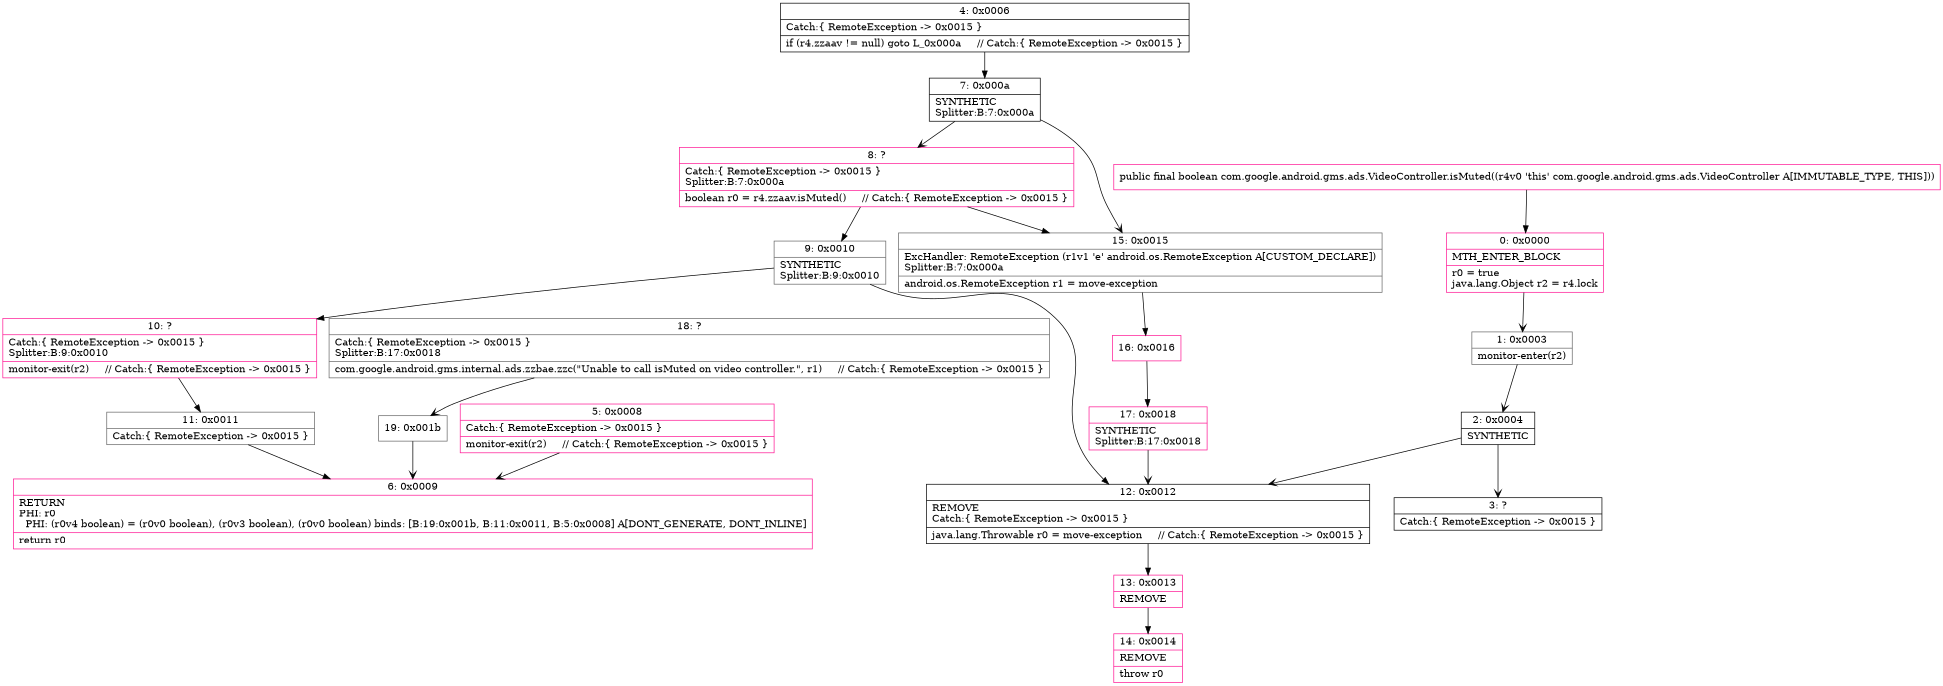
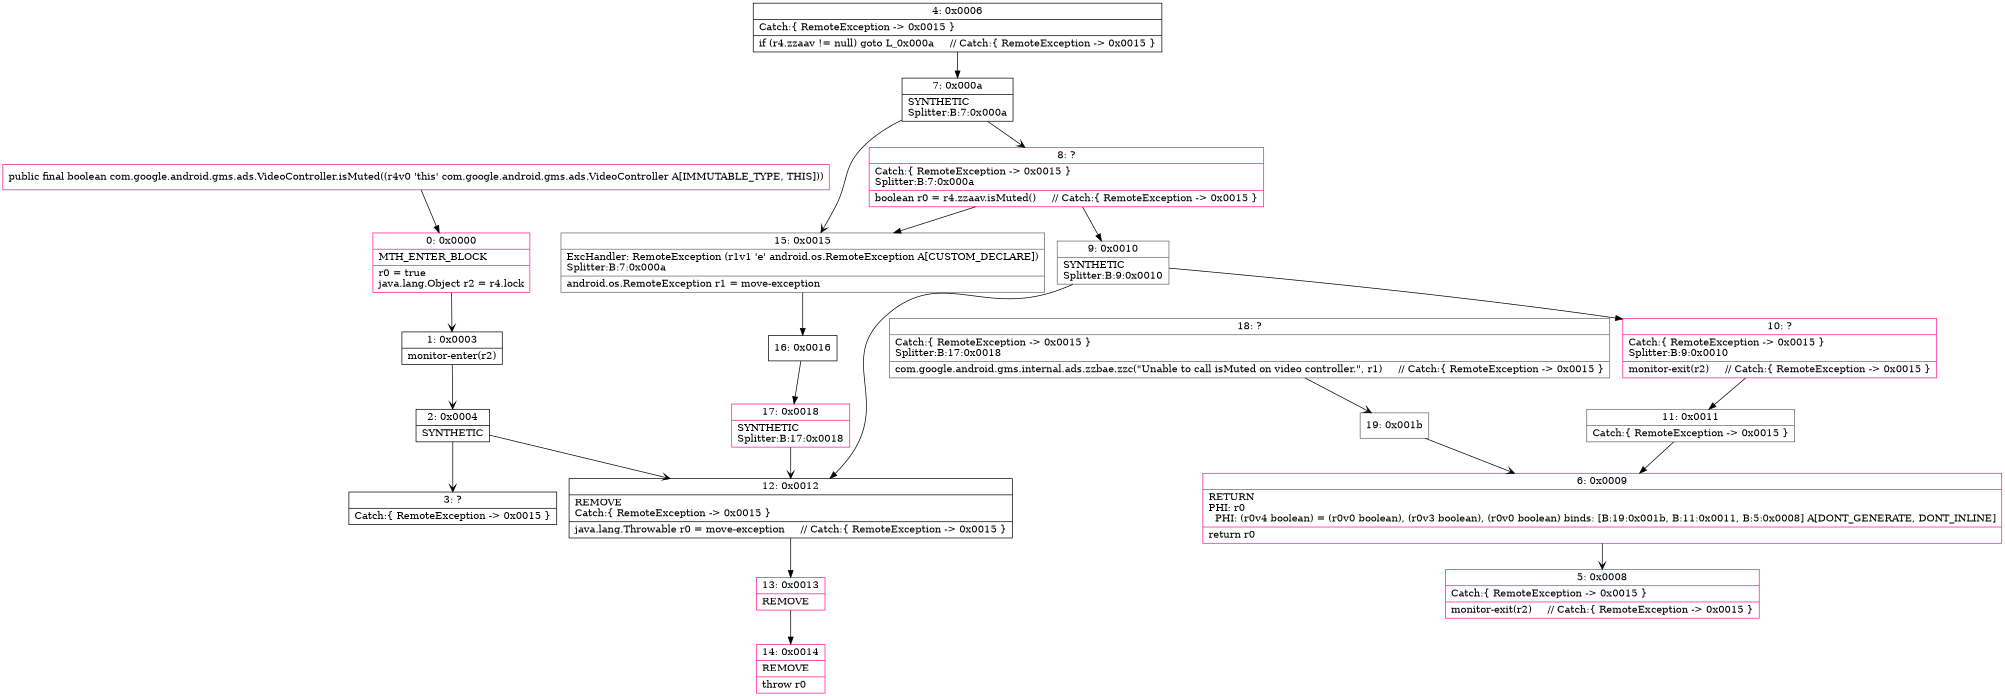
node "16: 0x0016": color deeppink -> black
node "1: 0x0003": color gray40 -> black
edge "5: 0x0008" -> "6: 0x0009": reversed
